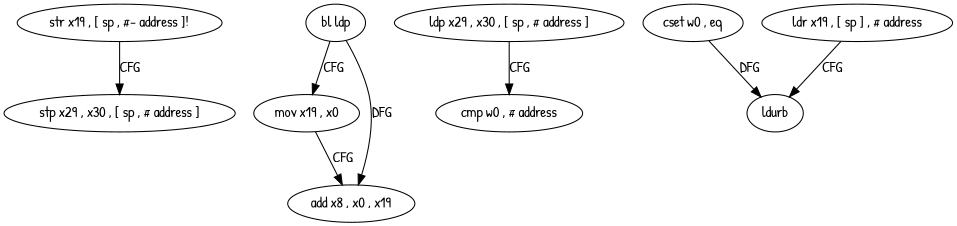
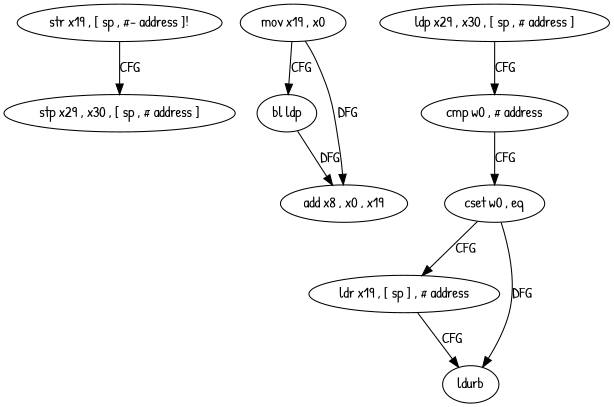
edge "bl ldp" -> "mov x19 , x0": reversed
edge "cmp w0 , # address" -> "cset w0 , eq": added, label "CFG"
edge "mov x19 , x0" -> "add x8 , x0 , x19": label "CFG" -> "DFG"
edge "cset w0 , eq" -> "ldr x19 , [ sp ] , # address": added, label "CFG"
